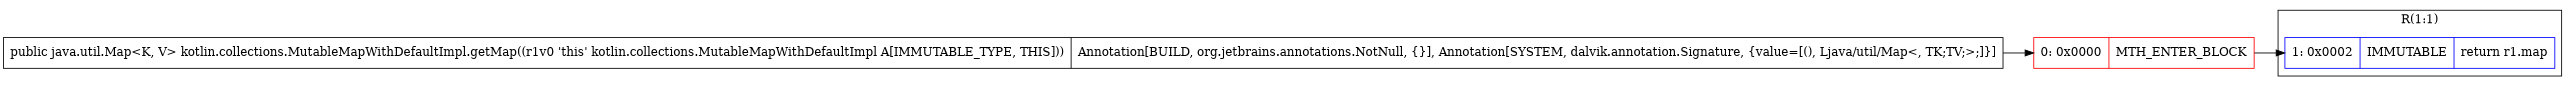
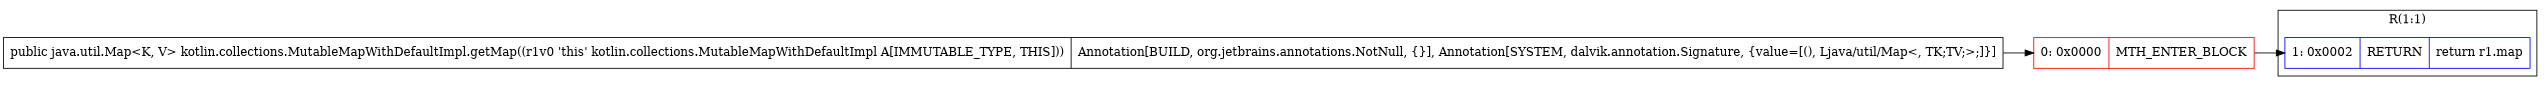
node "1: 0x0002": text "IMMUTABLE" -> "RETURN"
